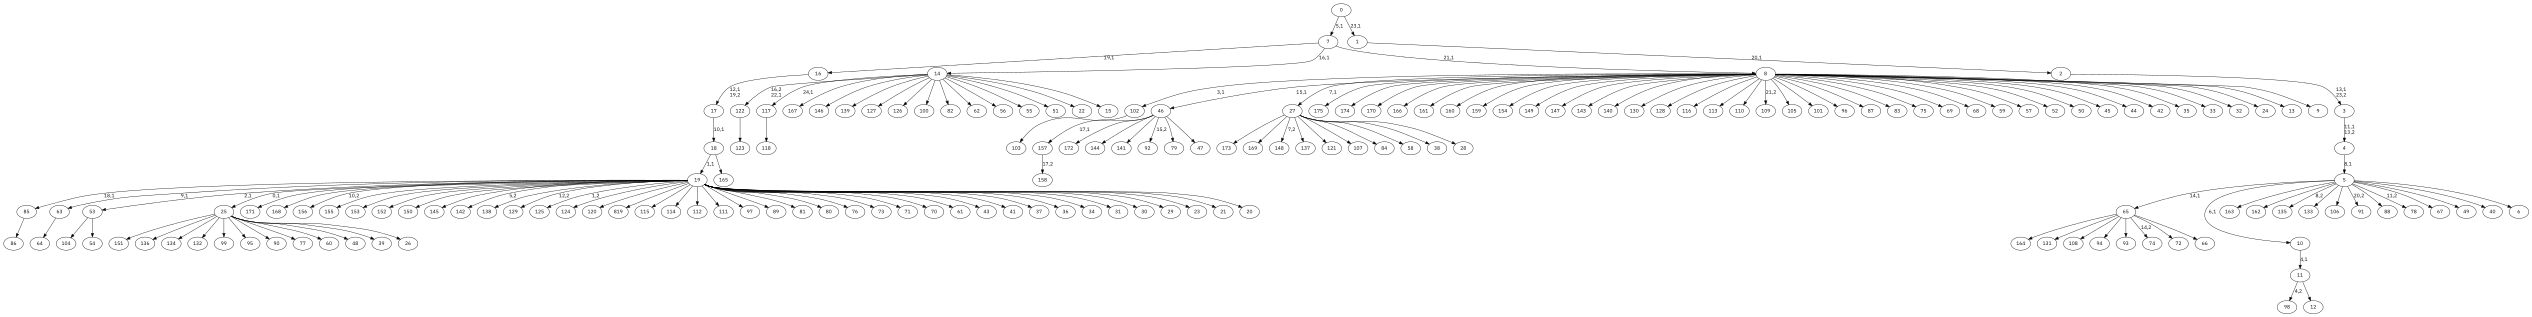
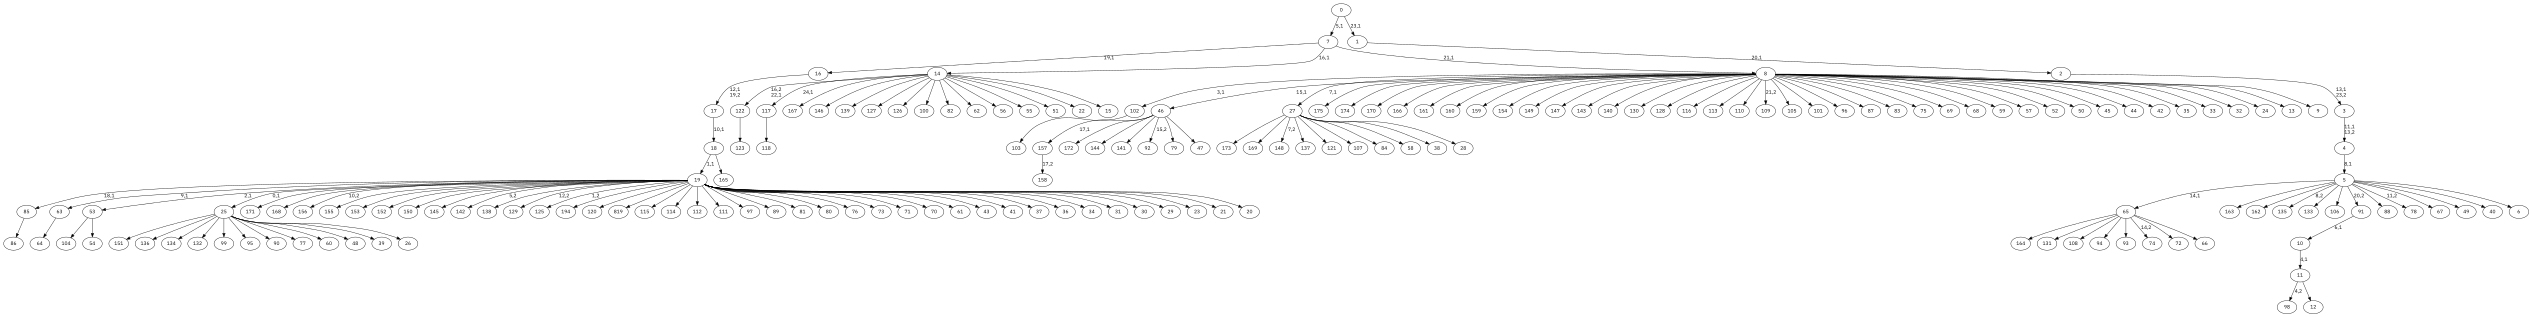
edge "5" -> "10": now "91" -> "10"
node "124": label "124" -> "194"
